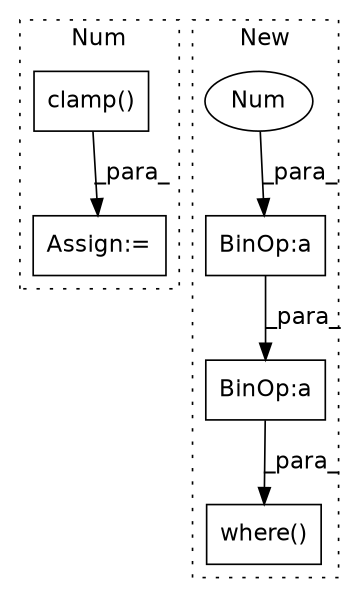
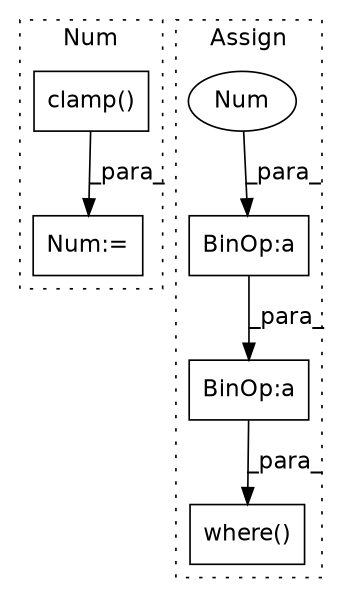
cluster "New": label "New" -> "Assign"
node "Assign:=": label "Assign:=" -> "Num:="
